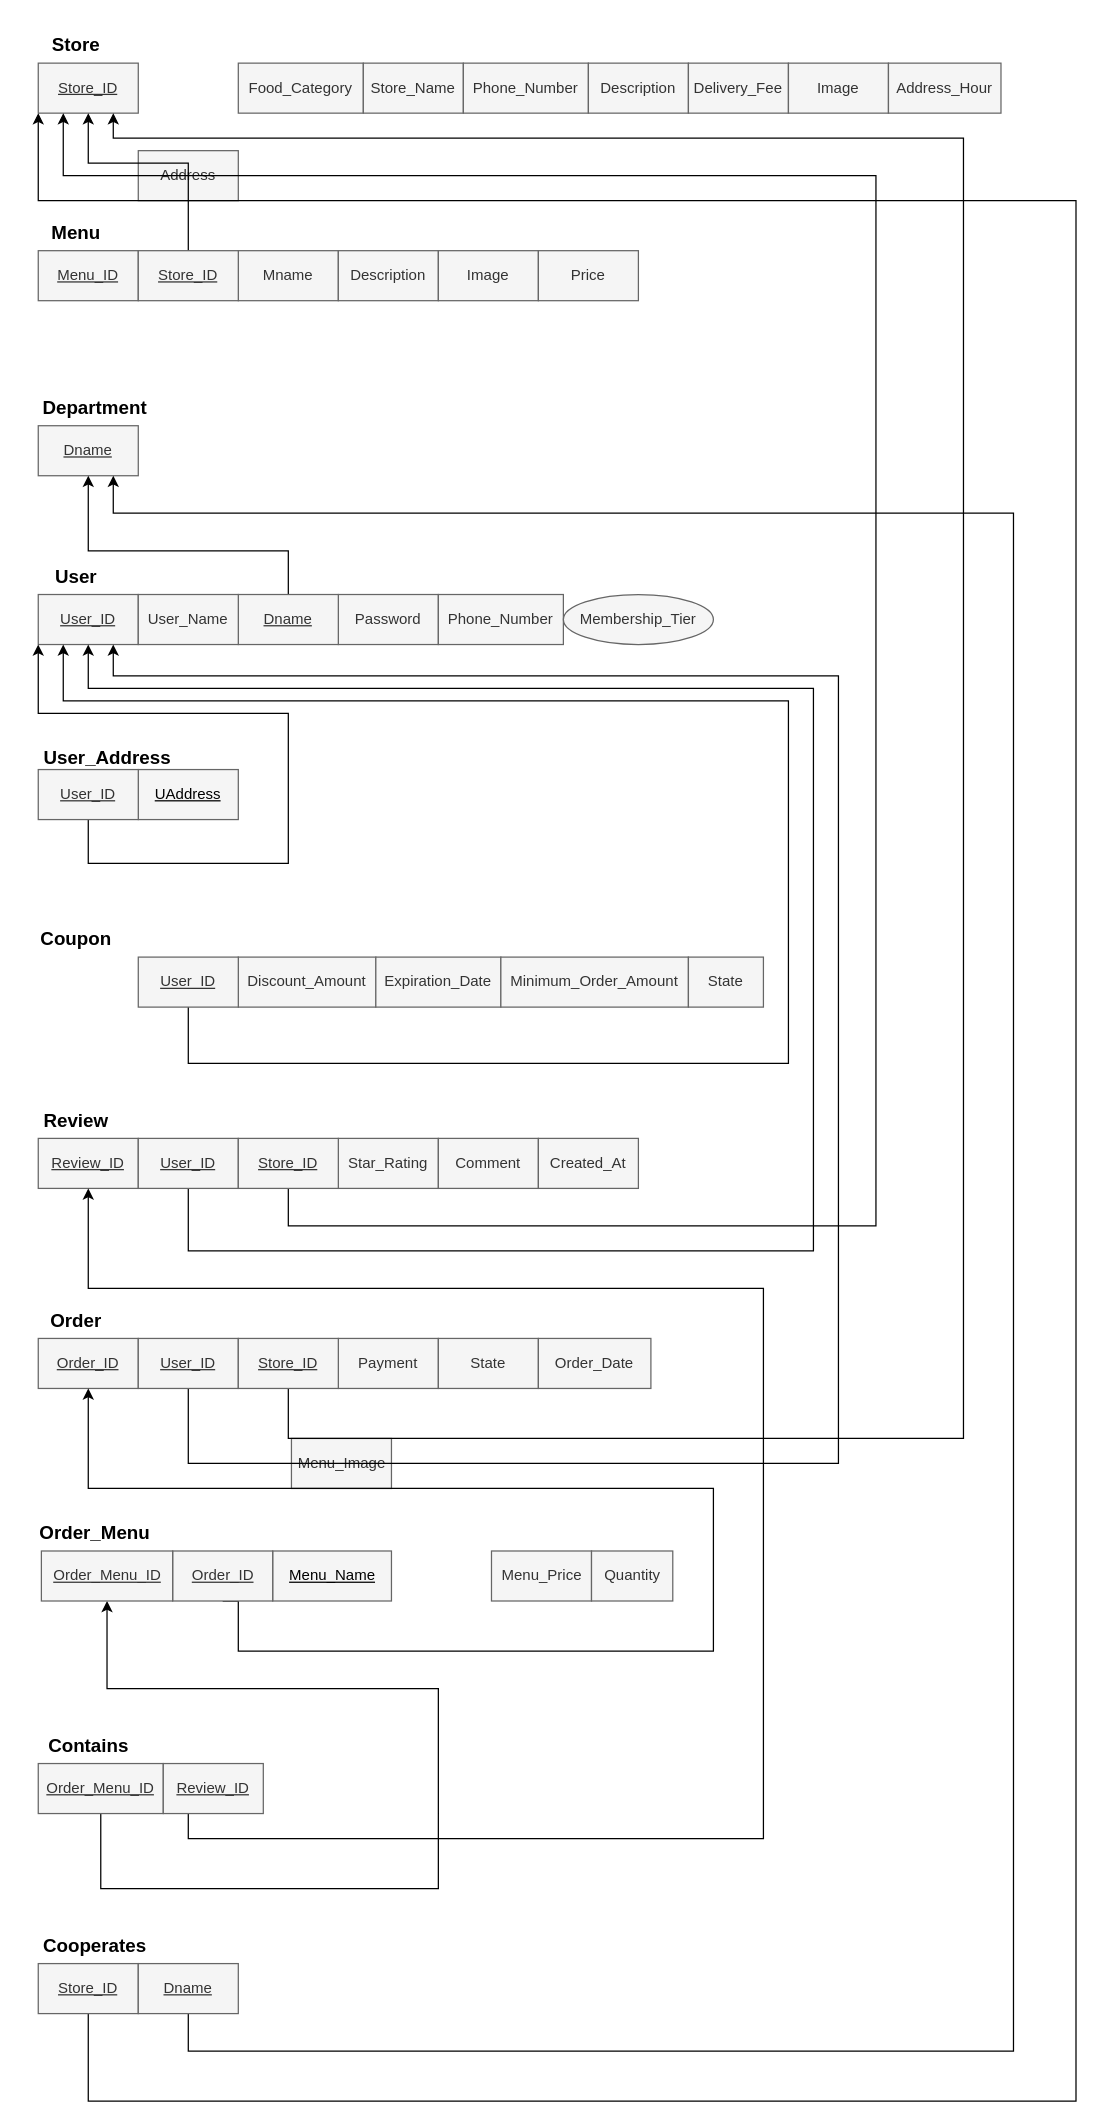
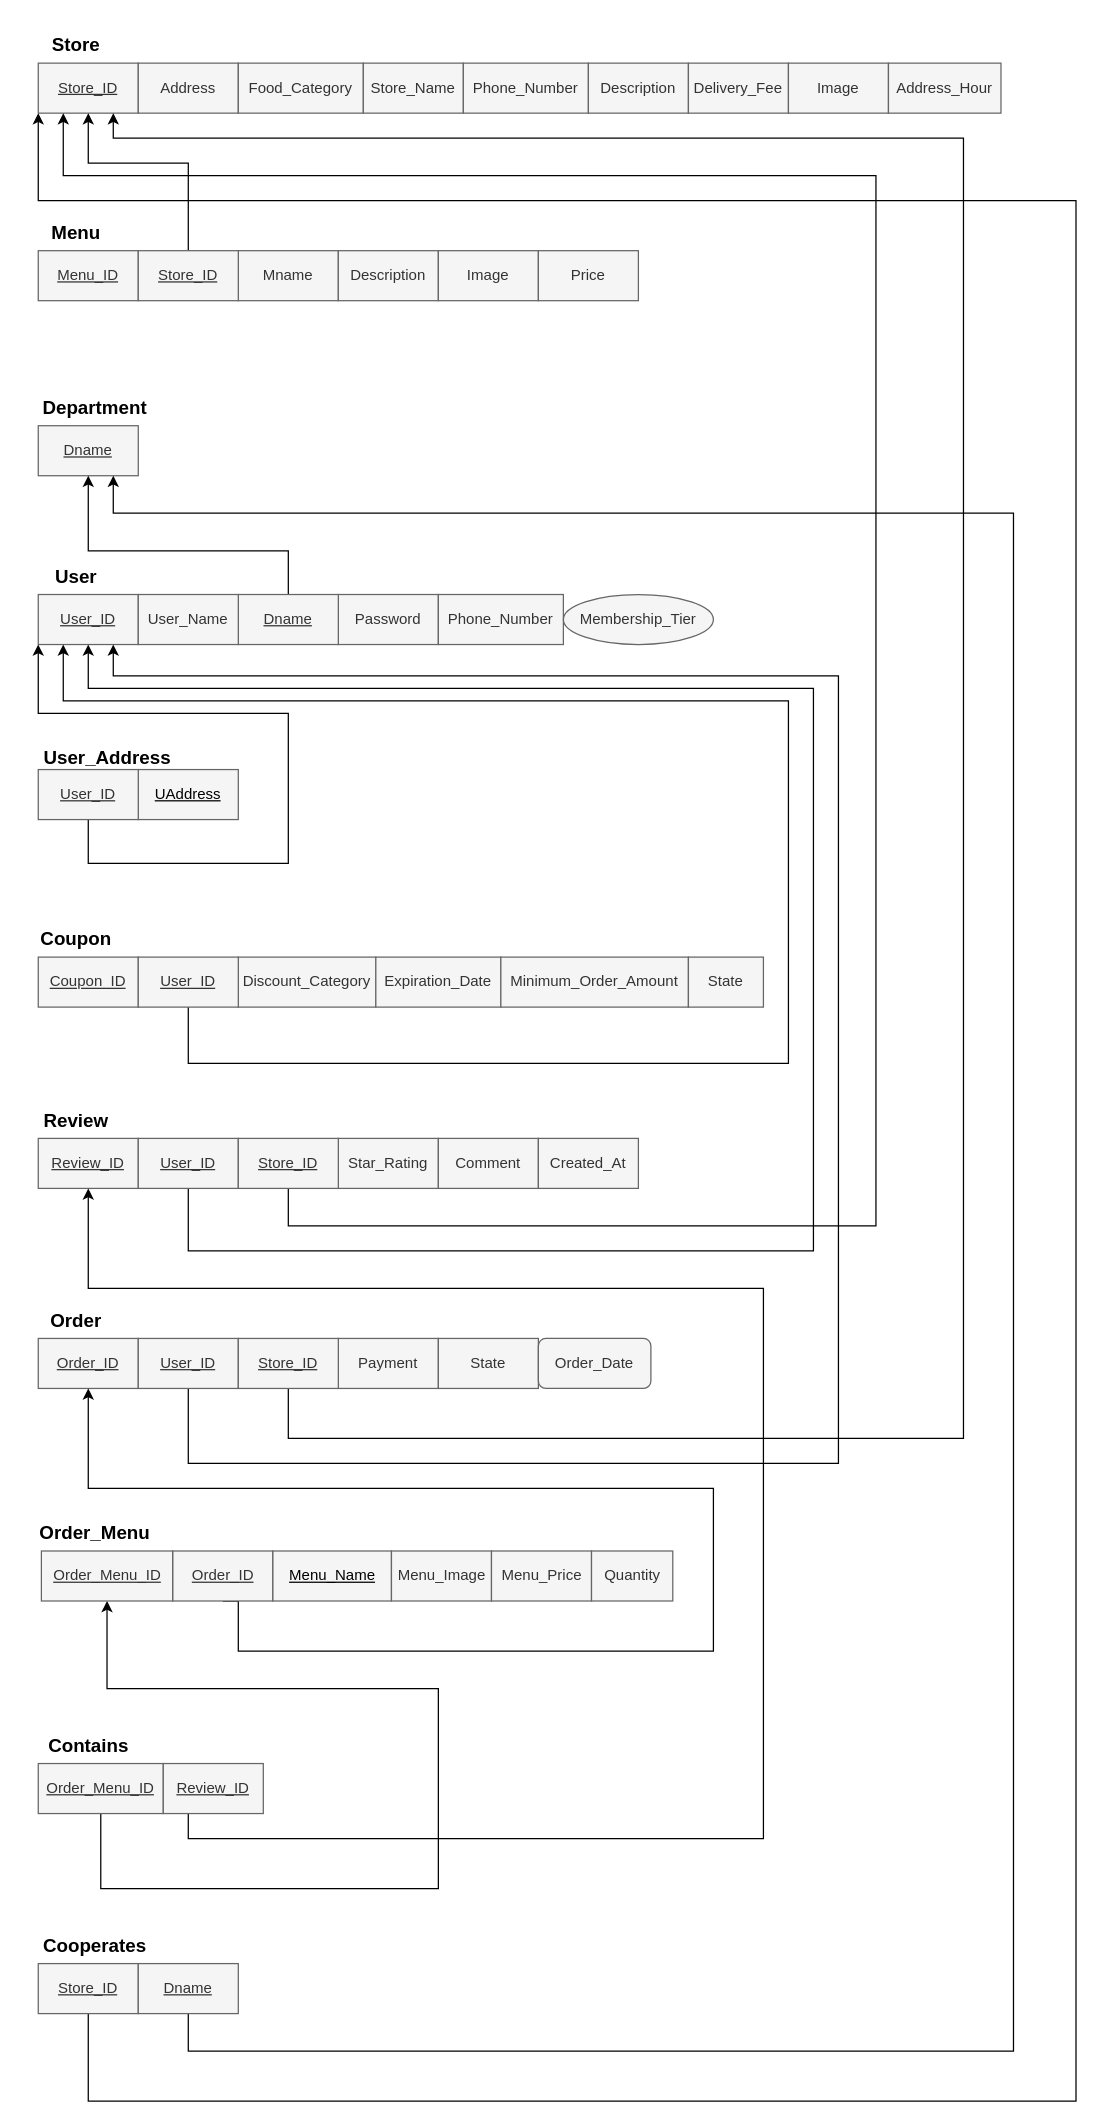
node "Address": moved (188, 176) -> (188, 88)
node "Coupon_ID": added
node "Discount_Amount": label "Discount_Amount" -> "Discount_Category"
node "Order_Date": shape rectangle -> rounded rectangle
node "Menu_Image": moved (341, 1463) -> (441, 1576)
